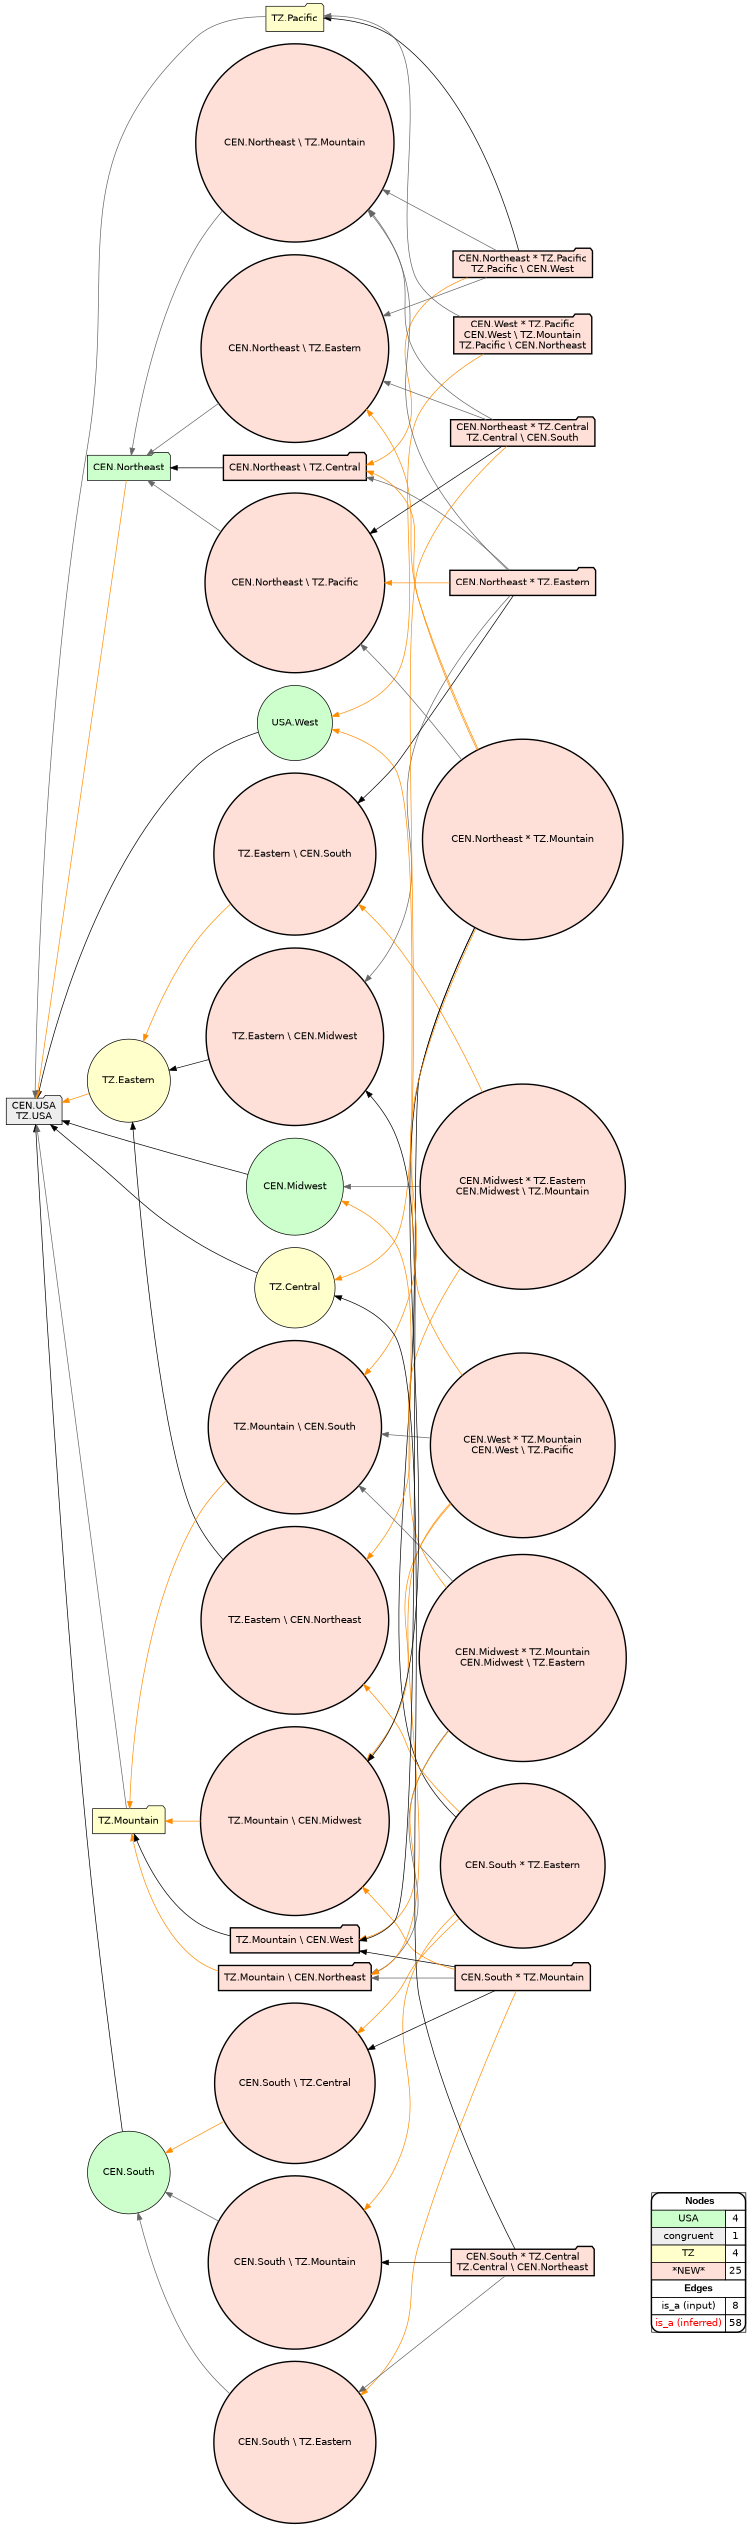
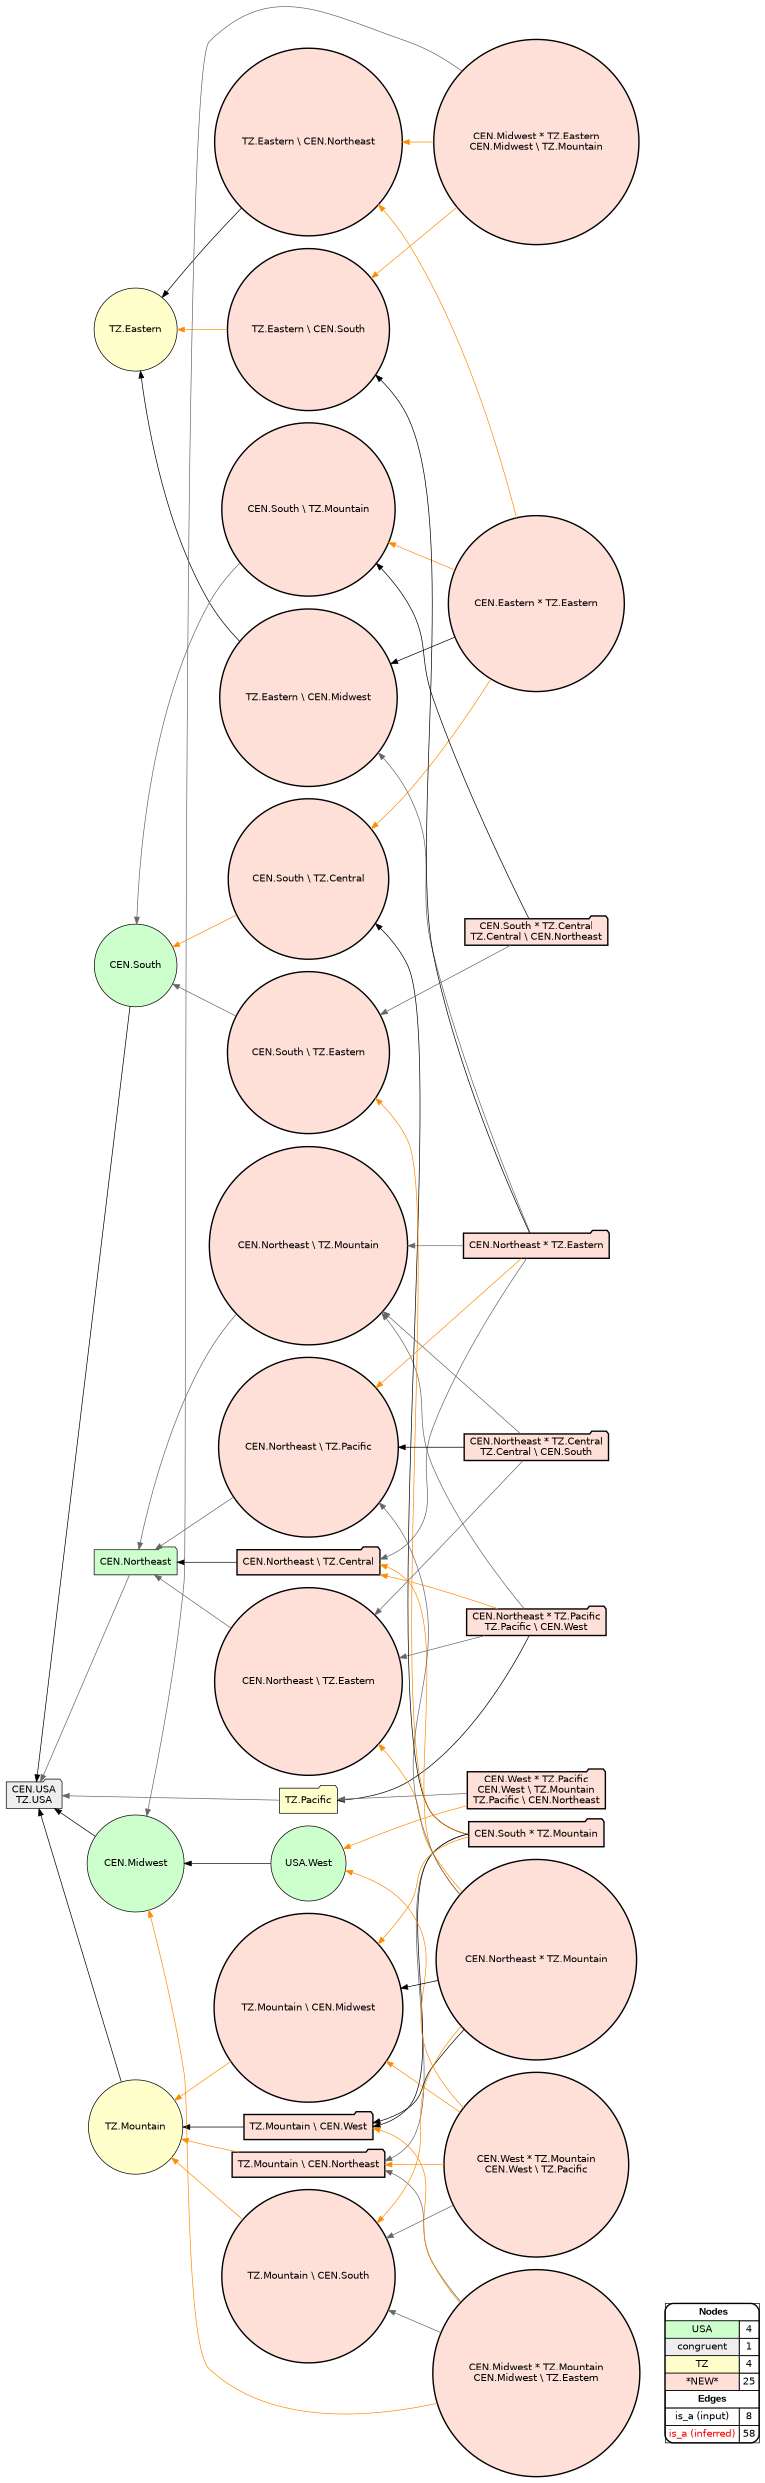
edge "CEN.Northeast" -> "CEN.USA TZ.USA": color darkorange -> gray40
edge "USA.West" -> "CEN.USA TZ.USA": now "USA.West" -> "CEN.Midwest"
edge "TZ.Eastern" -> "CEN.USA TZ.USA": removed
node "TZ.Central": removed
edge "TZ.Mountain" -> "CEN.USA TZ.USA": color gray40 -> black
node "TZ.Mountain": shape folder -> circle
node "CEN.South * TZ.Eastern": label "CEN.South * TZ.Eastern" -> "CEN.Eastern * TZ.Eastern"
